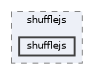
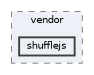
cluster "shufflejs": label "shufflejs" -> "vendor"
